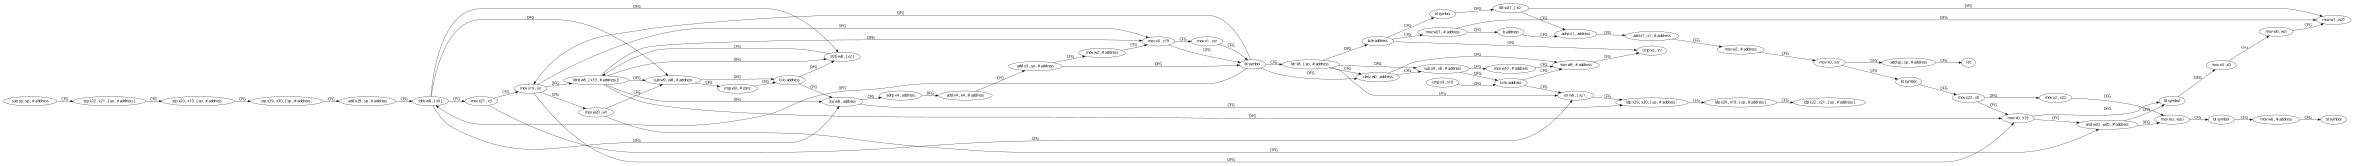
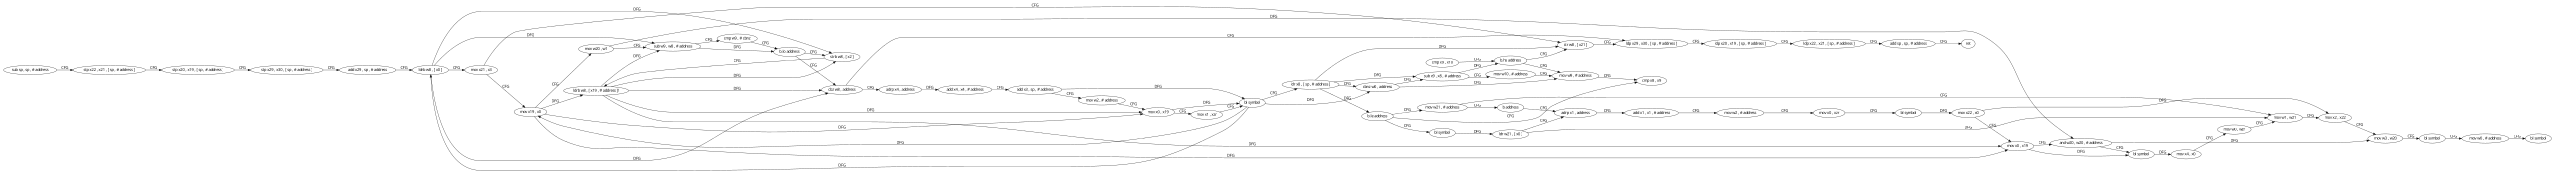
edge "mov w21 , # address" -> "mov w1 , w21": label "DFG" -> "CFG"
edge "mov x0 , xzr" -> "add sp , sp , # address": now "ldp x22 , x21 , [ sp , # address ]" -> "add sp , sp , # address"
edge "b.lo address" -> "strb w8 , [ x2 ]": label "DFG" -> "CFG"
edge "mov w1 , w21" -> "mov x2 , x22": added, label "CFG"
